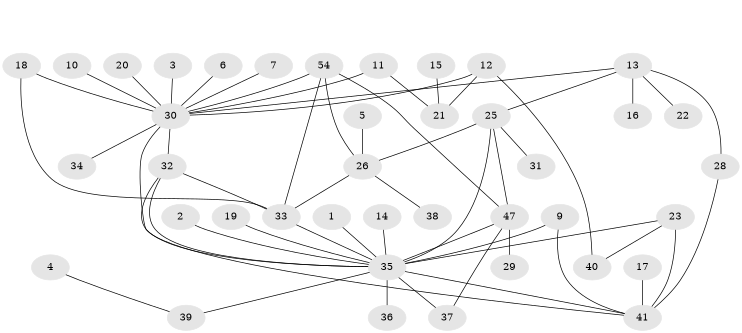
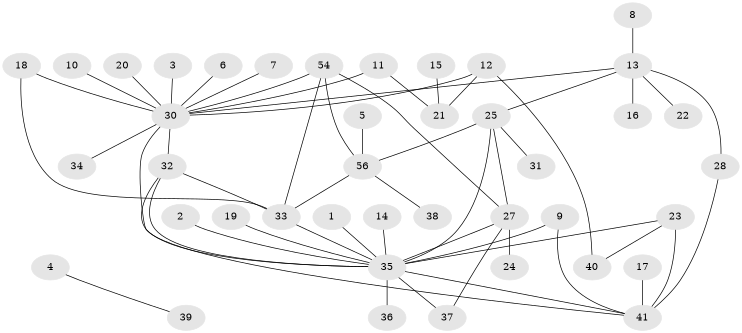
node "8": added
node "26": label "26" -> "56"
node "47": label "47" -> "27"
node "29": label "29" -> "24"
edge "35" -- "39": removed
